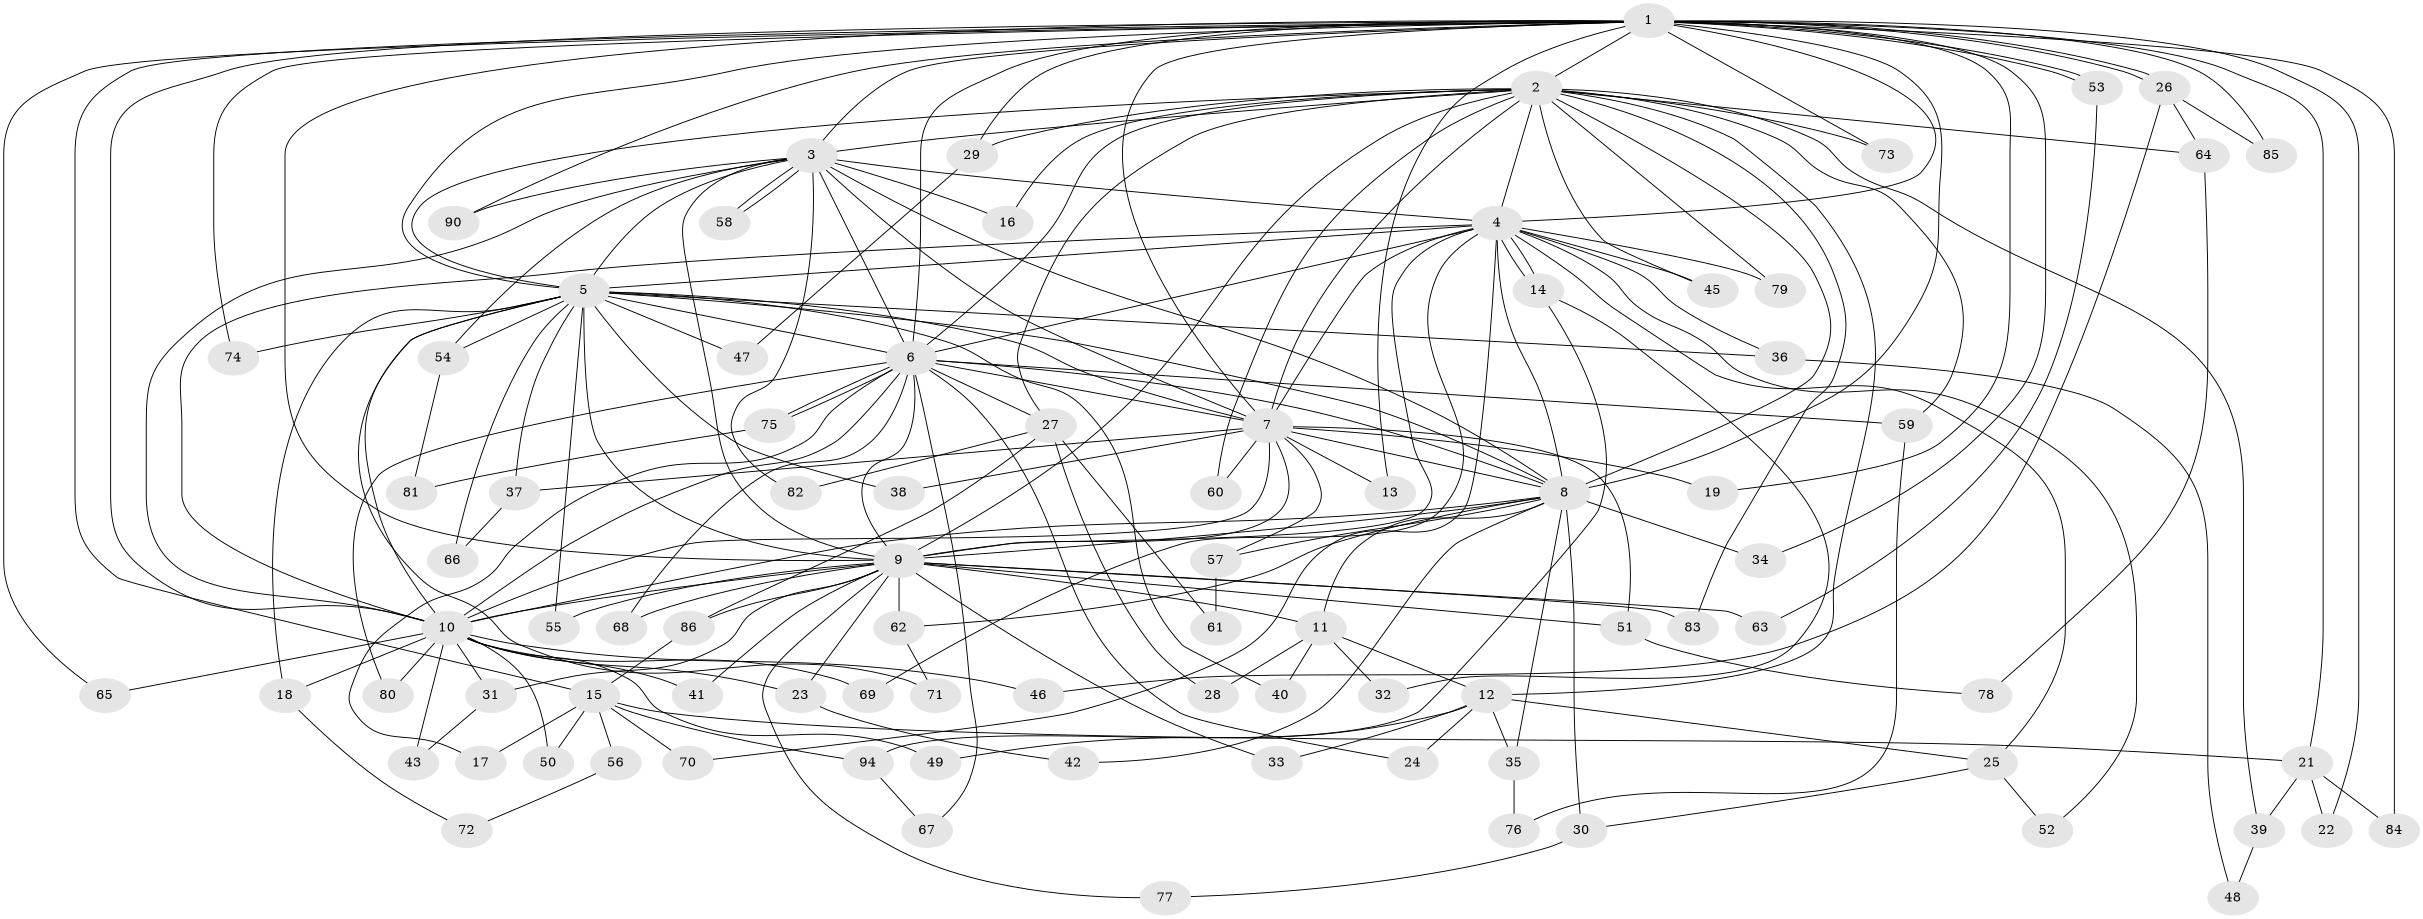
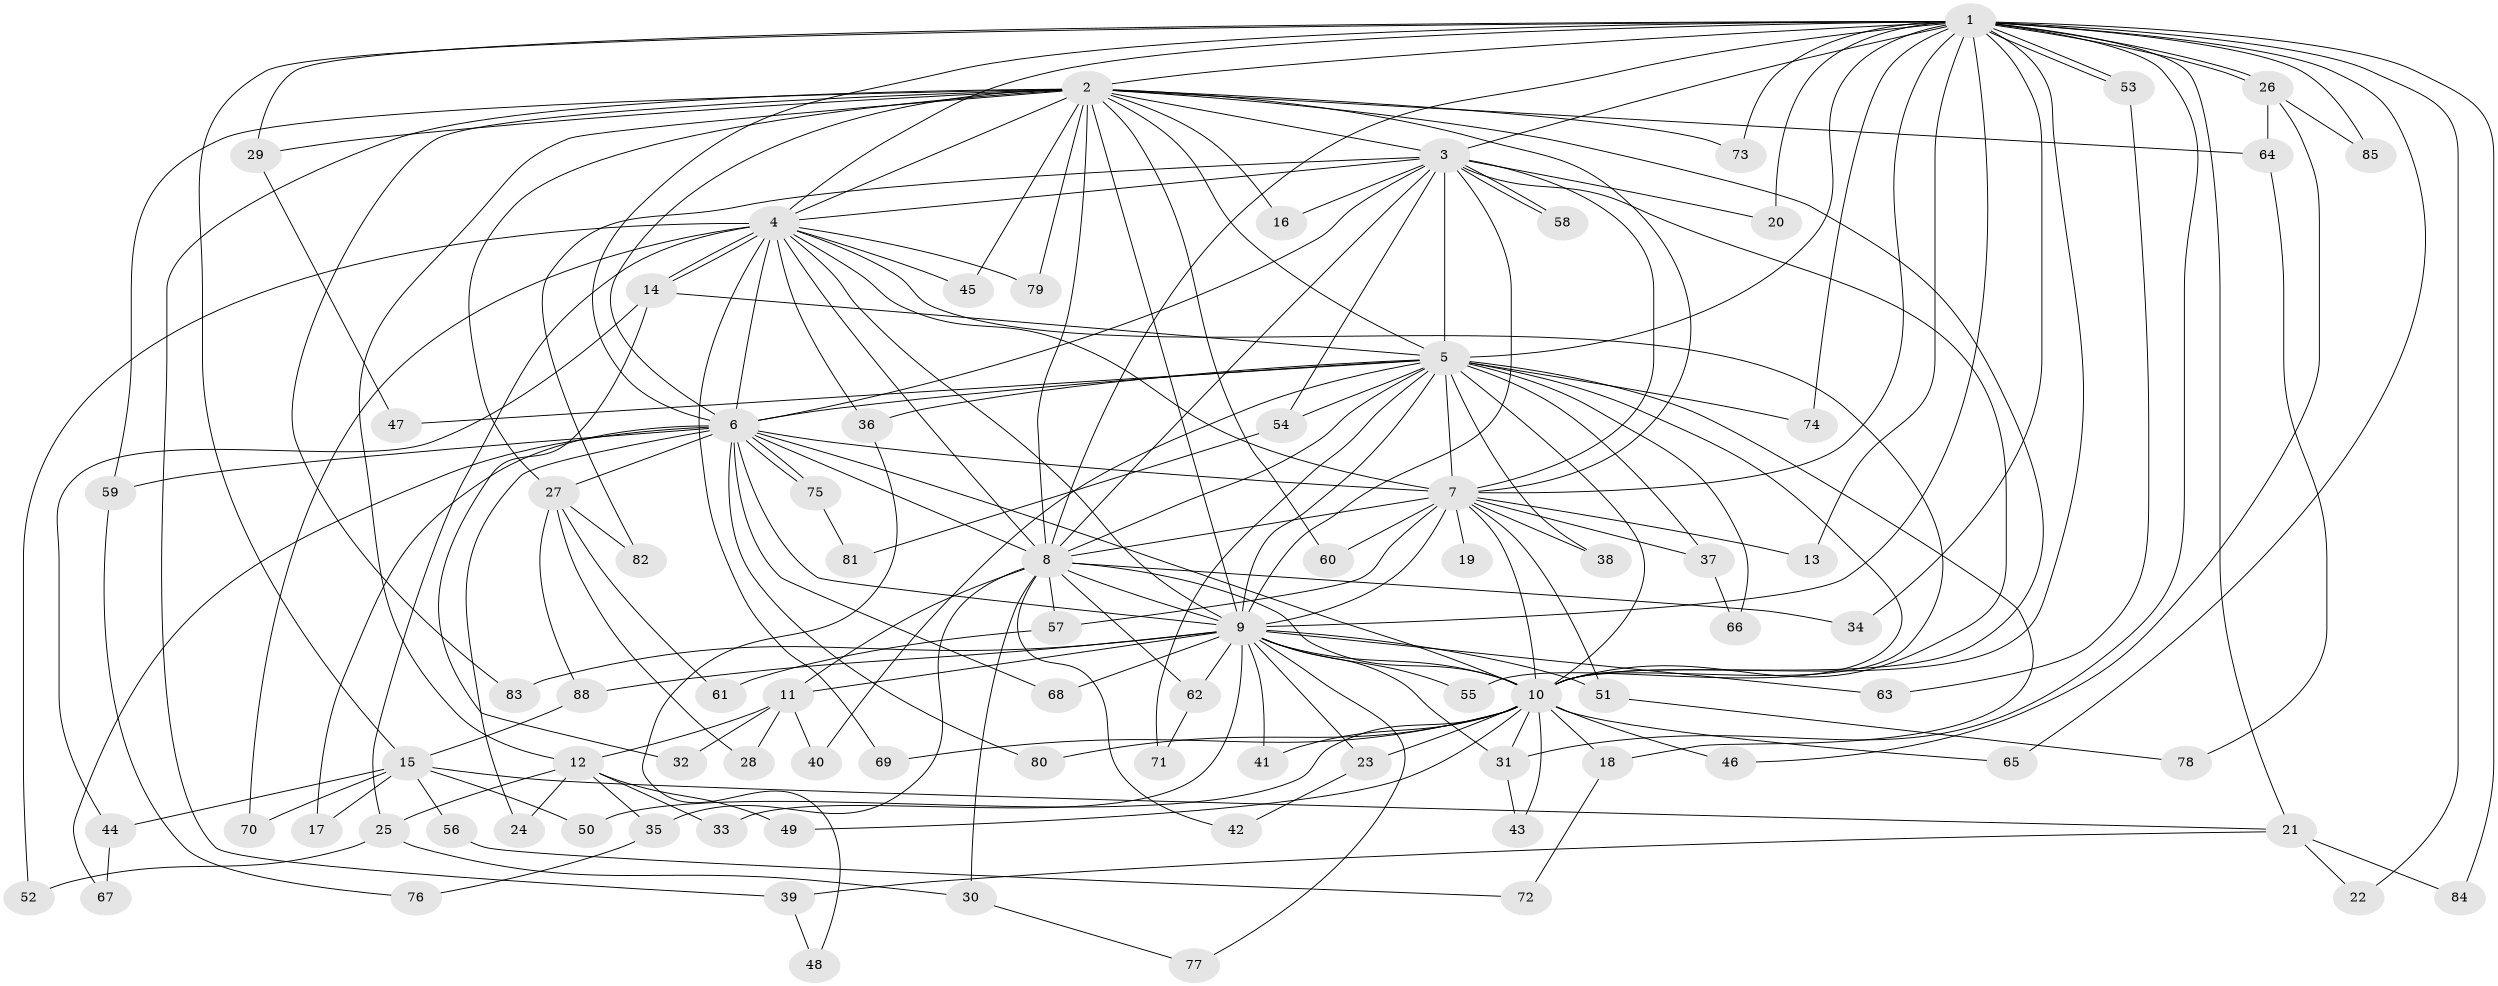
edge "1" -- "19": now "1" -- "31"
node "90": label "90" -> "20"
edge "4" -- "5": now "14" -- "5"
edge "2" -- "10": added
node "86": label "86" -> "88"
node "94": label "94" -> "44"
